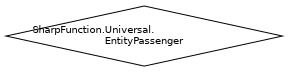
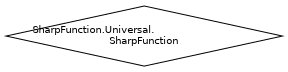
node "SharpFunction.Universal. EntityPassenger": label "SharpFunction.Universal. EntityPassenger" -> "SharpFunction.Universal. SharpFunction"
